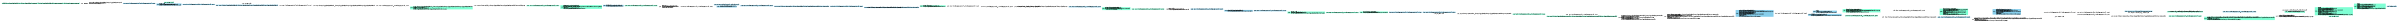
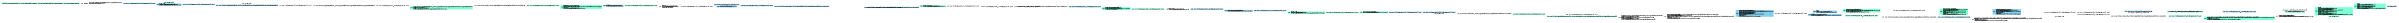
node "23: 0x0039": removed
